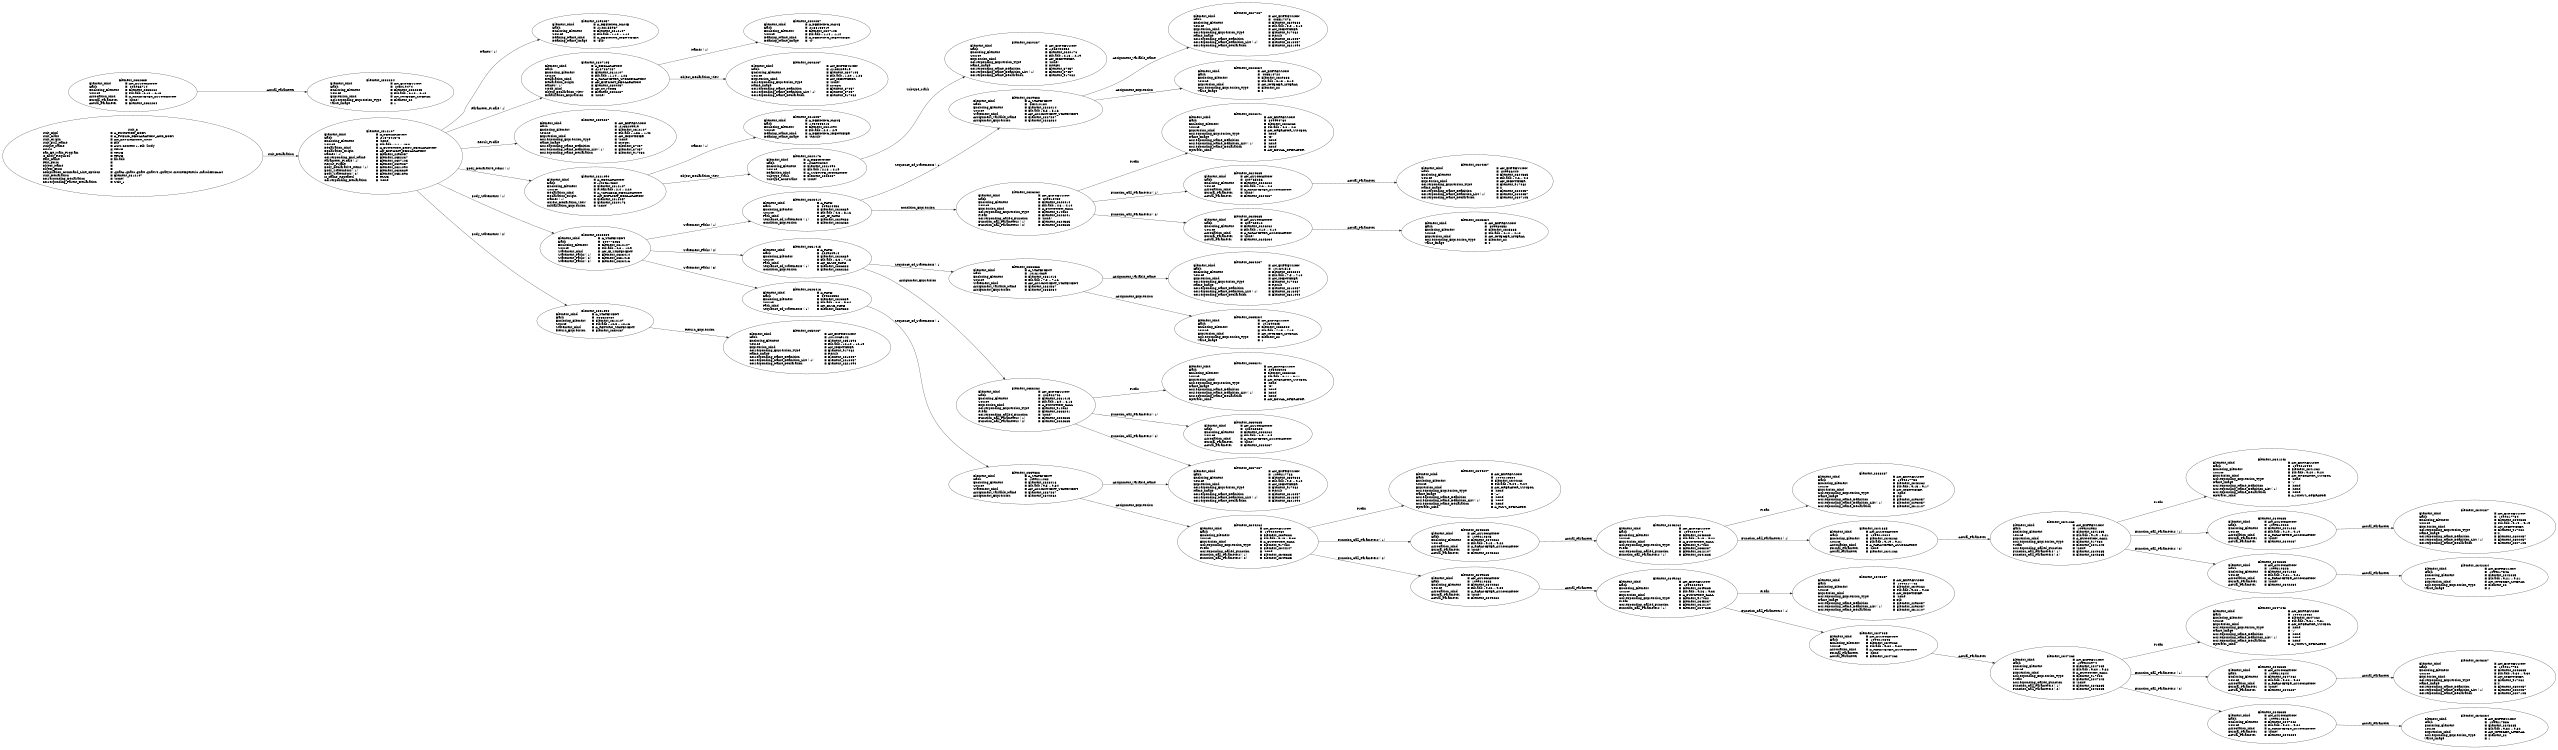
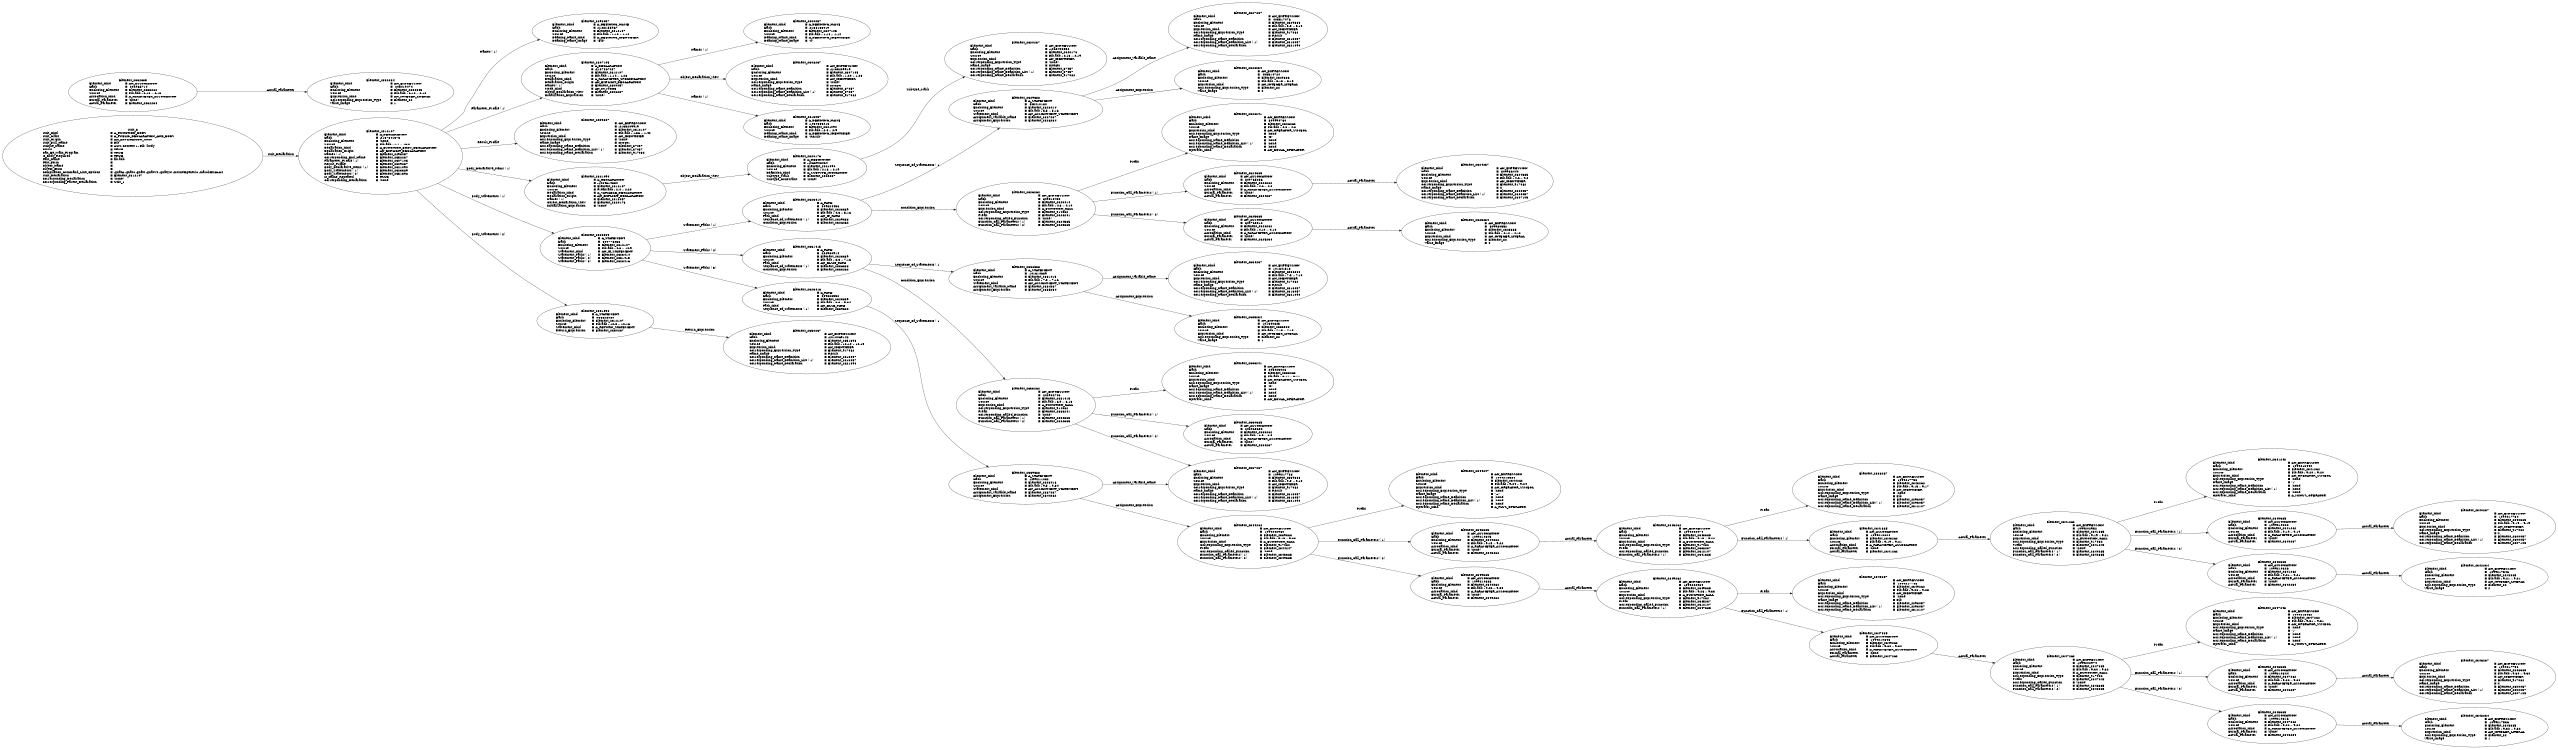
edge "Element_2321090" -> "Element_2313057": now "Element_2307105" -> "Element_2313057"
edge "Element_2331415" -> "Element_2333262": label "Assignment_Expression" -> "Condition_Expression"
